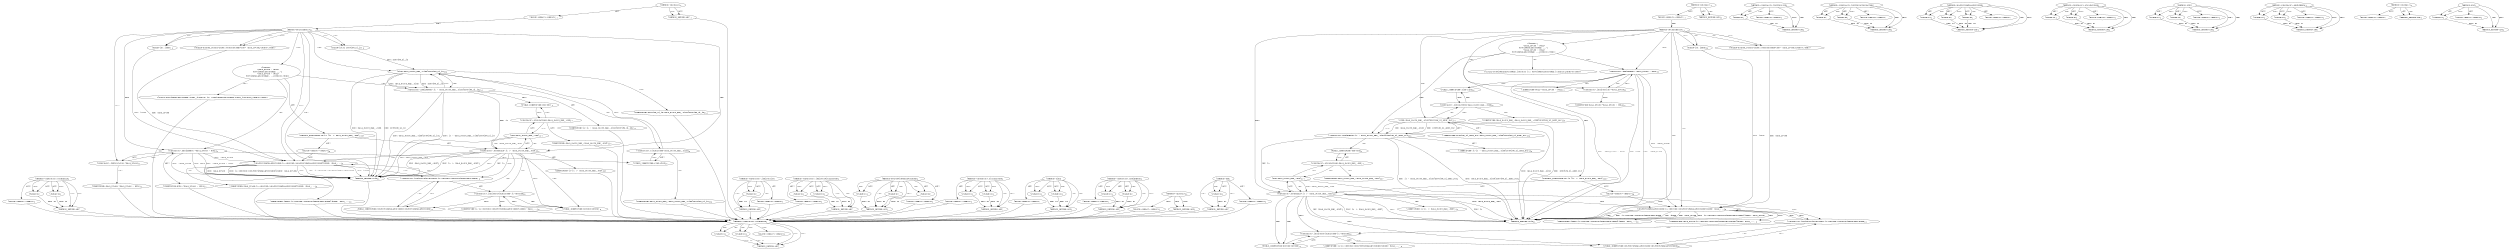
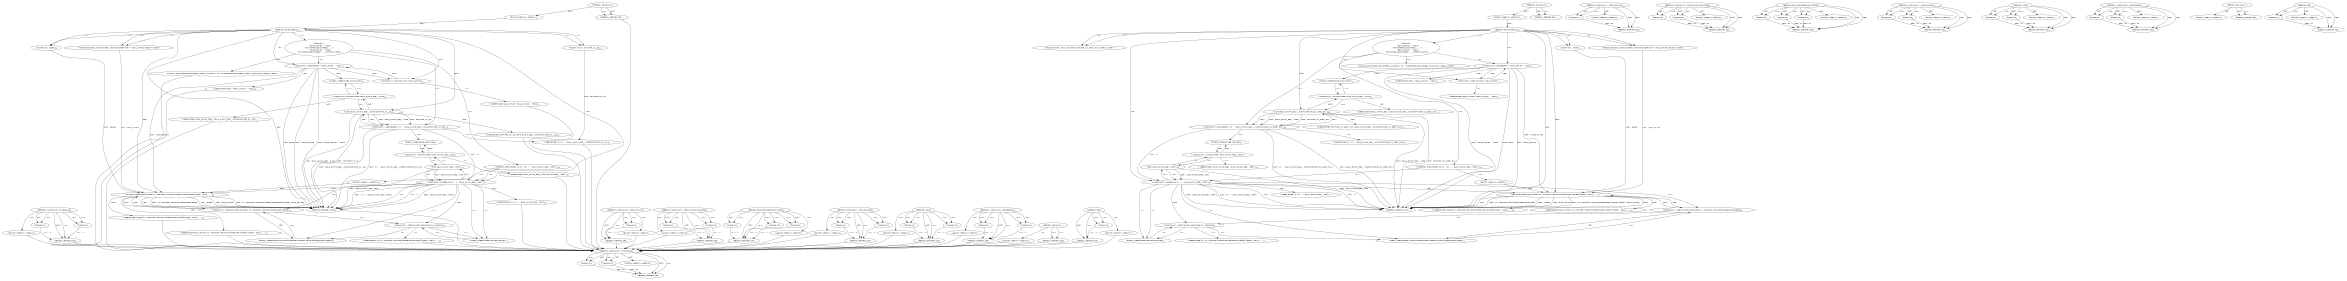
node "<(PARAM,const std::string& preview_ui_addr_str)<SUB>2</SUB>>": added
edge "(PARAM,int32 preview_ui_id)" -> "(find,data_store_map_.find(preview_ui_id))": now "(PARAM,int32 preview_ui_id)" -> "(IDENTIFIER,it,it = data_store_map_.find(preview_ui_id))"
